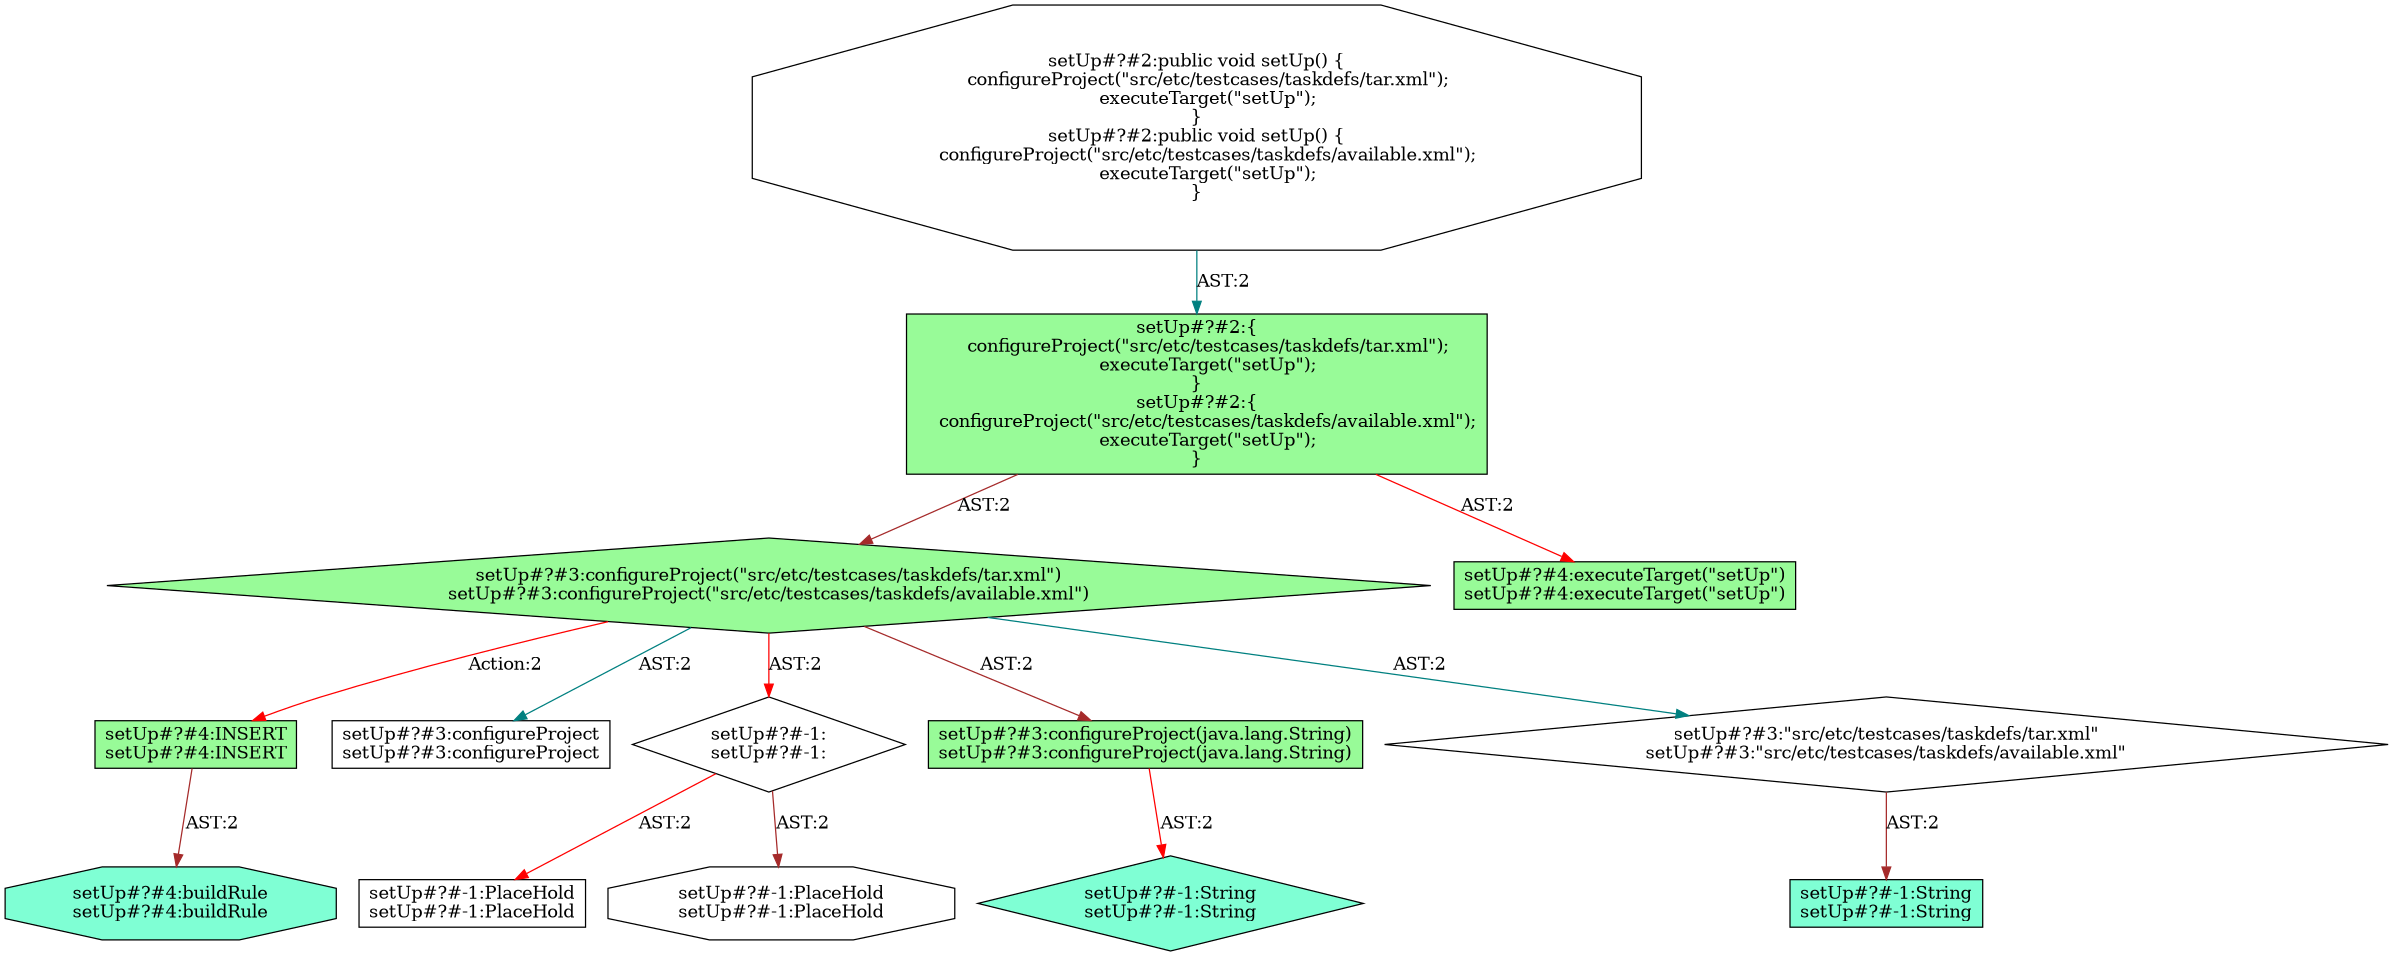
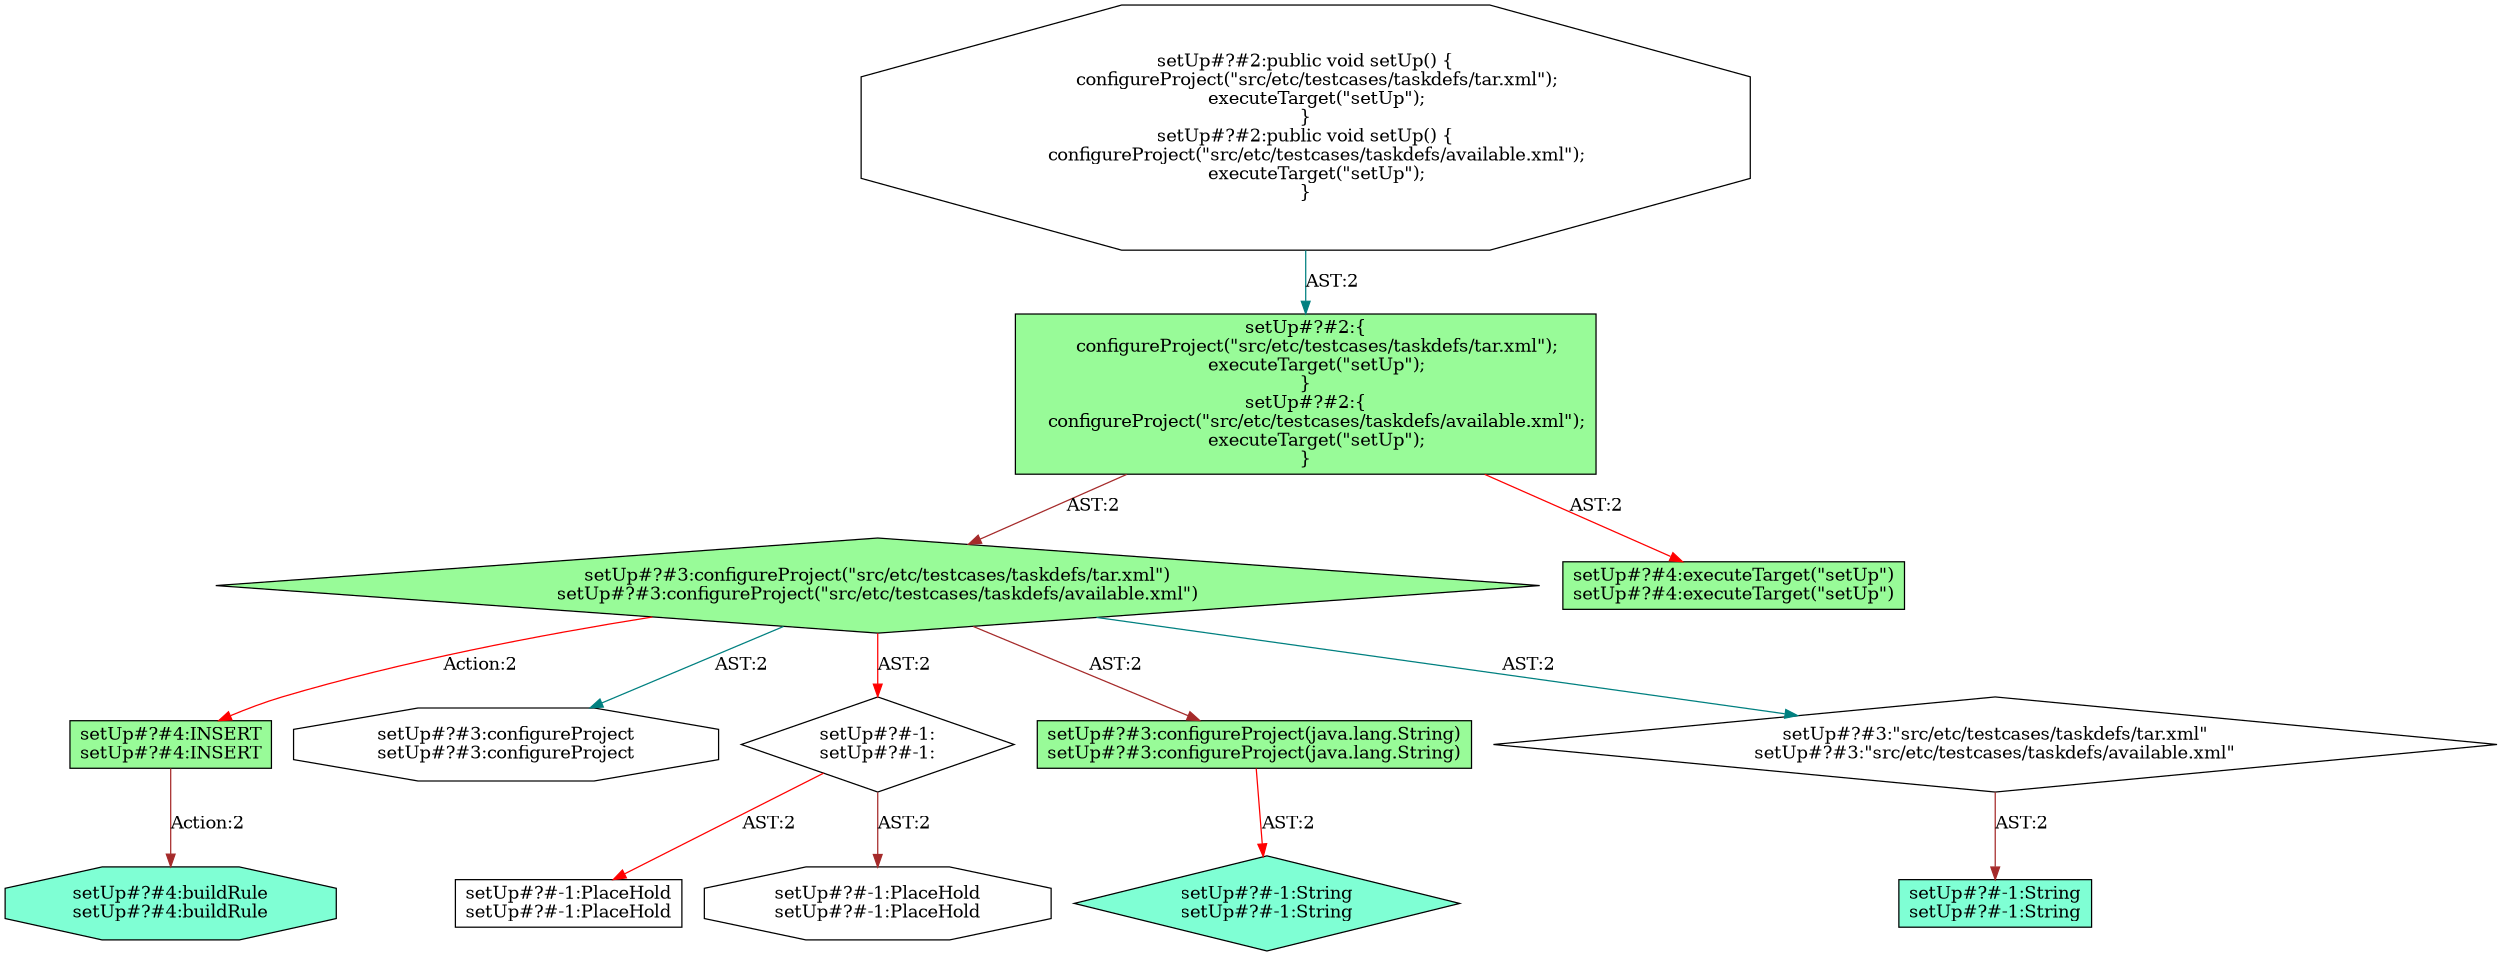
node "setUp#?#3:configureProject setUp#?#3:configureProject": shape box -> octagon
edge "setUp#?#4:INSERT setUp#?#4:INSERT" -> "setUp#?#4:buildRule setUp#?#4:buildRule": label "AST:2" -> "Action:2"
